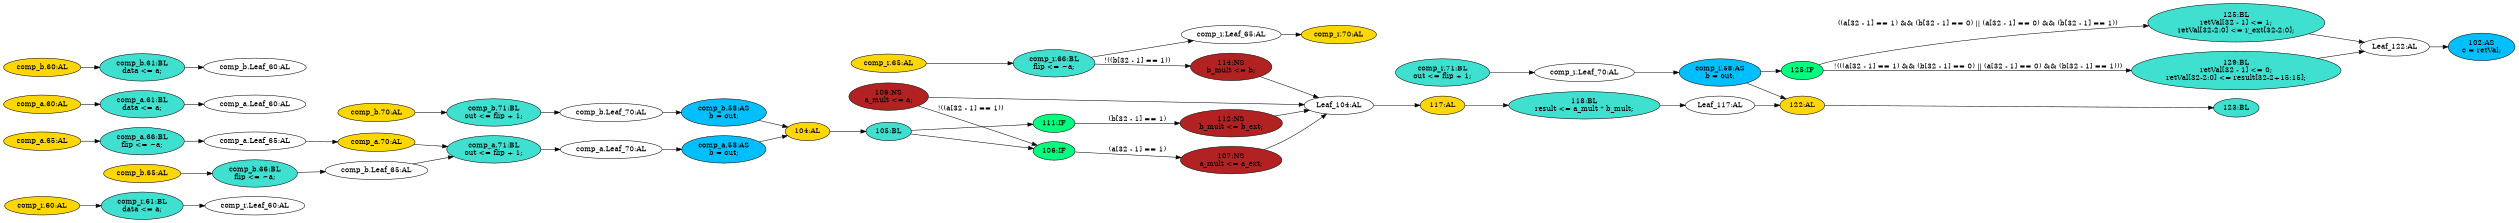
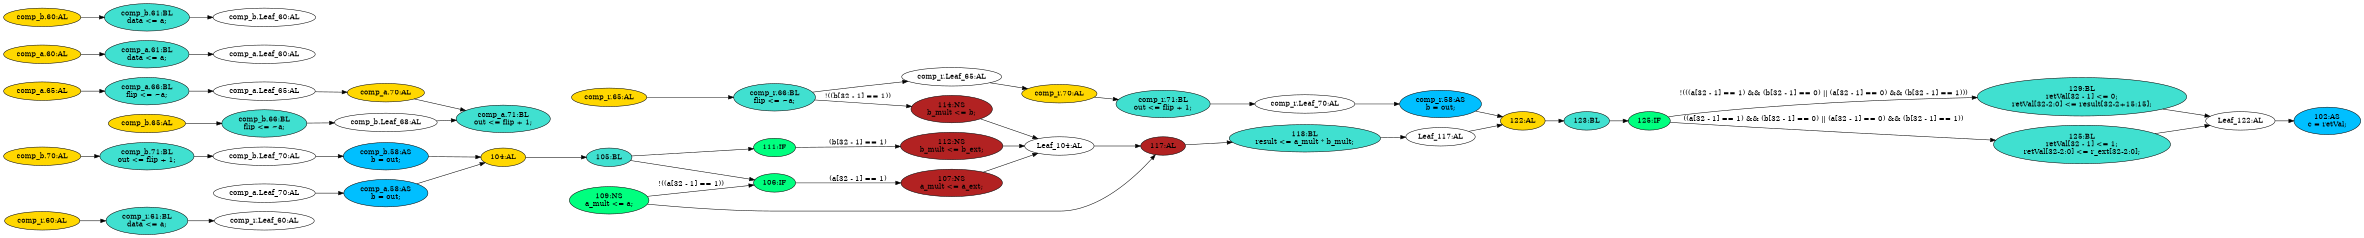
edge "comp_r.58:AS b = out;" -> "125:IF": now "123:BL" -> "125:IF"
node "109:NS a_mult <= a;": fillcolor firebrick -> springgreen
edge "comp_r.70:AL" -> "comp_r.71:BL out <= flip + 1;": added
edge "109:NS a_mult <= a;" -> "Leaf_104:AL": now "109:NS a_mult <= a;" -> "117:AL"
node "117:AL": fillcolor gold -> firebrick
edge "comp_a.71:BL out <= flip + 1;" -> "comp_a.Leaf_70:AL": removed
node "comp_b.Leaf_65:AL": label "comp_b.Leaf_65:AL" -> "comp_b.Leaf_68:AL"
